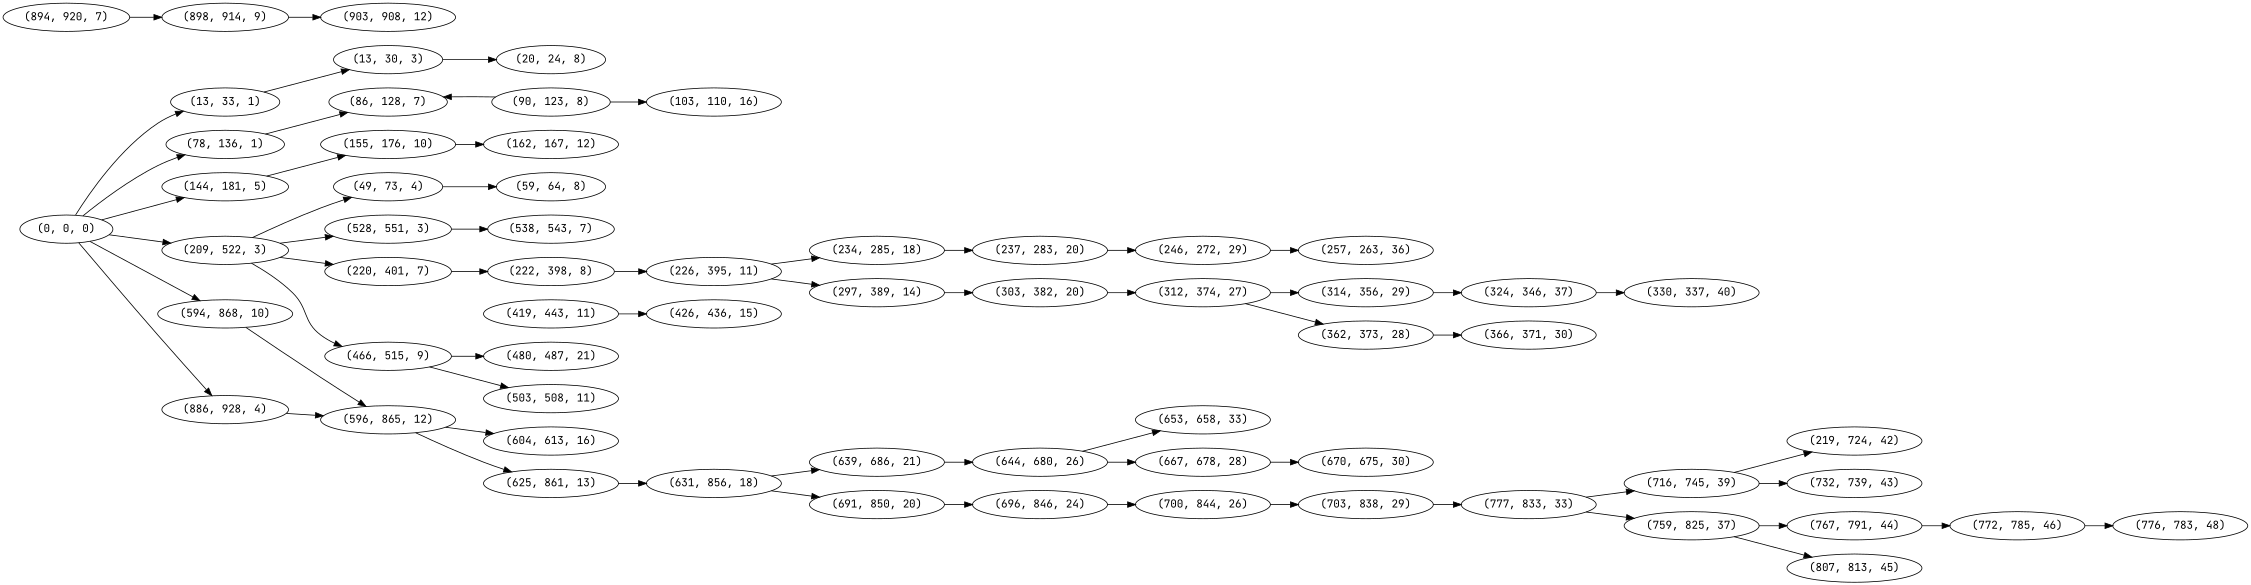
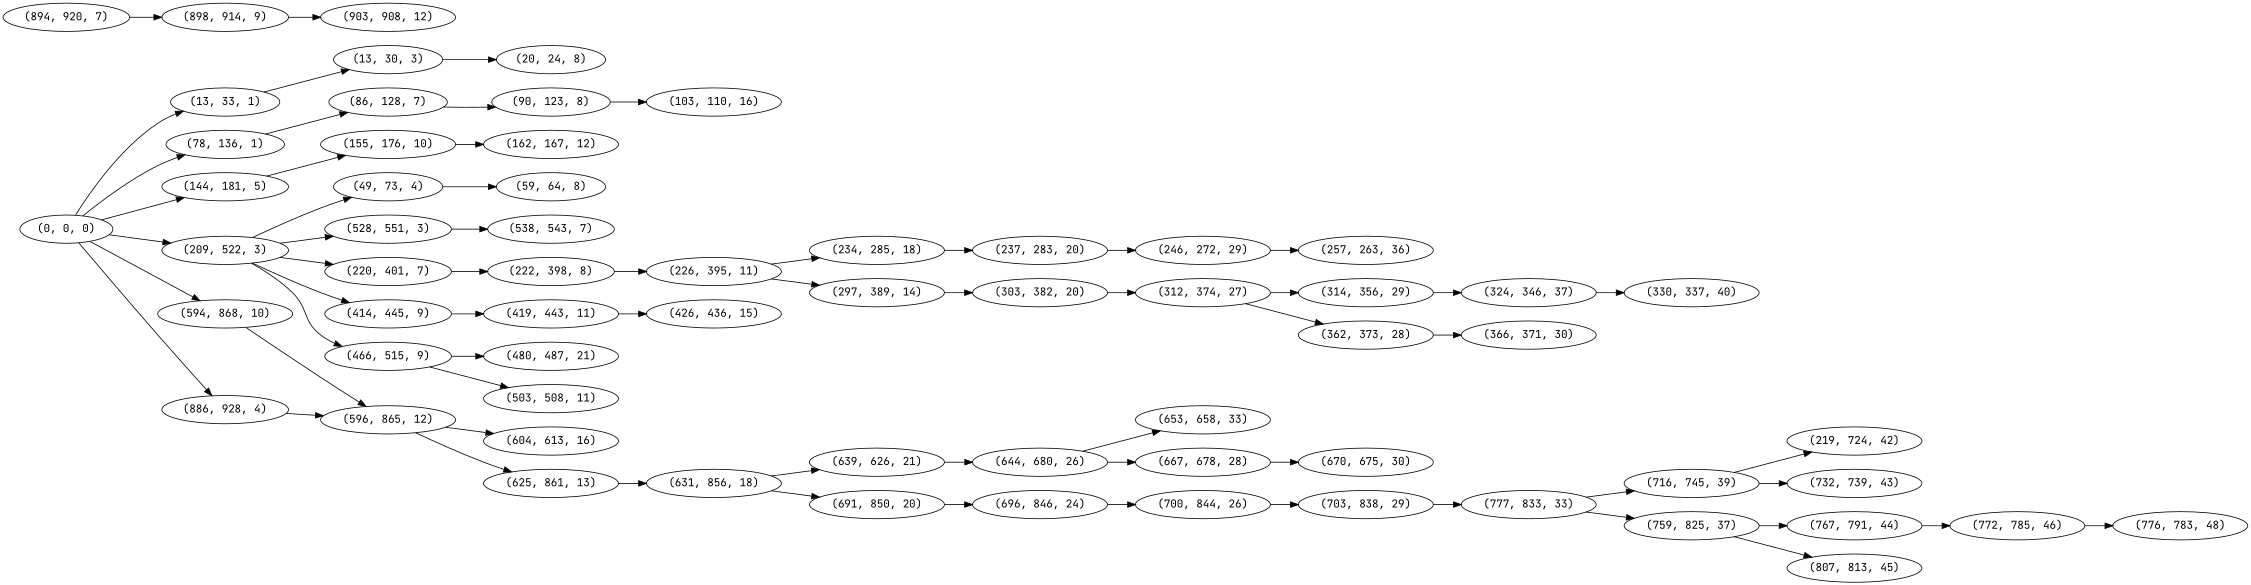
edge "(90, 123, 8)" -> "(86, 128, 7)": reversed
node "(414, 445, 9)": added
node "(639, 686, 21)": label "(639, 686, 21)" -> "(639, 626, 21)"
